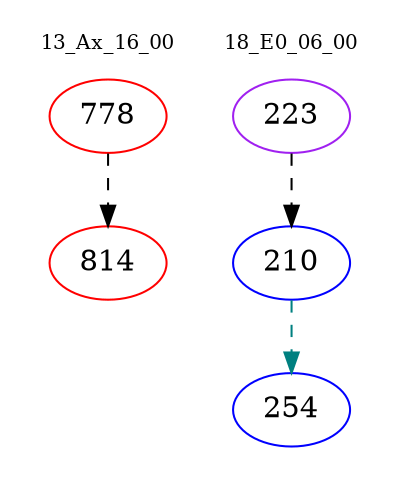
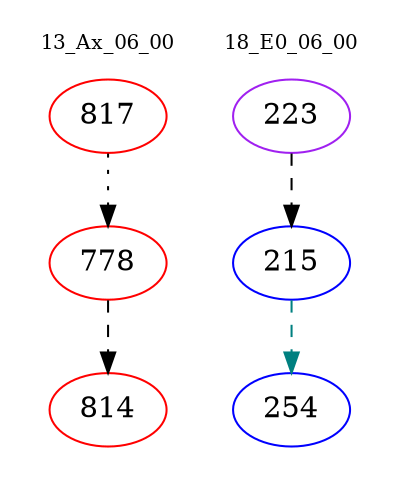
cluster "13_Ax_16_00": label "13_Ax_16_00" -> "13_Ax_06_00"
node "817": added
node "210": label "210" -> "215"
